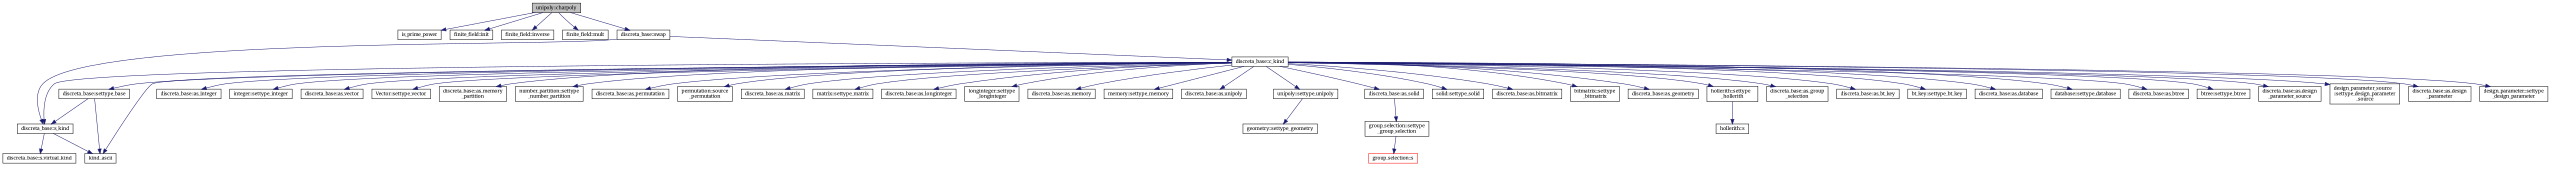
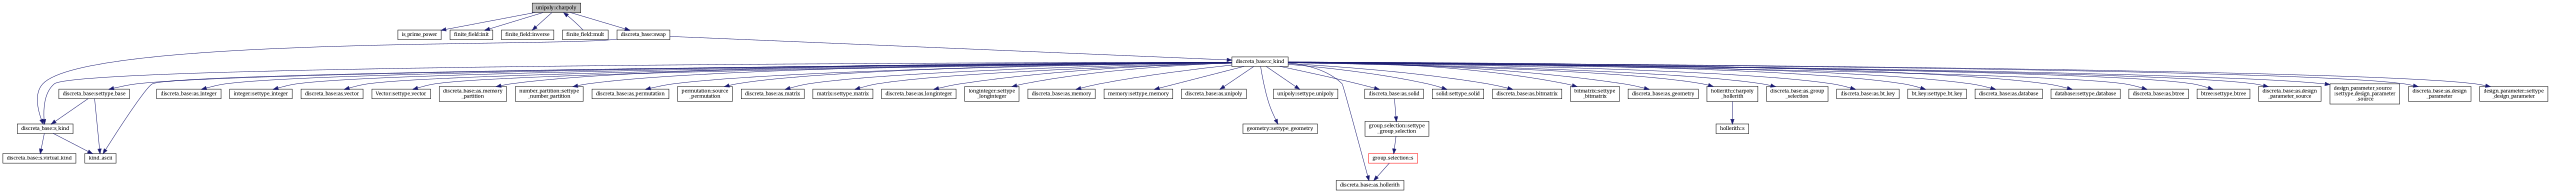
edge "unipoly::charpoly" -> "finite_field::mult": reversed
node "hollerith::settype _hollerith": label "hollerith::settype _hollerith" -> "hollerith::charpoly _hollerith"
edge "unipoly::settype_unipoly" -> "geometry::settype_geometry": now "discreta_base::c_kind" -> "geometry::settype_geometry"
node "discreta_base::as_hollerith": added
